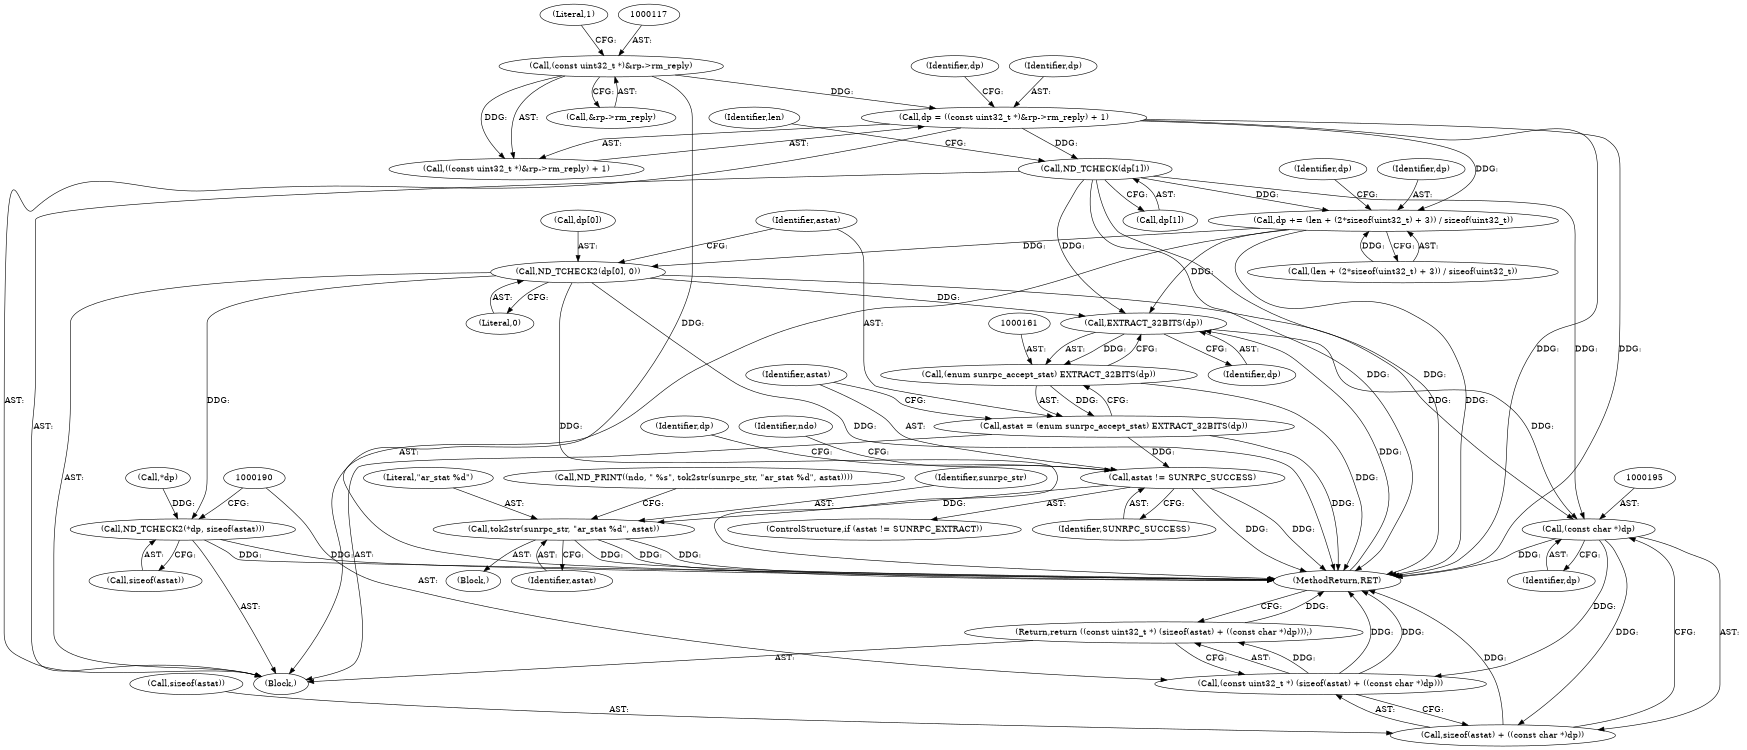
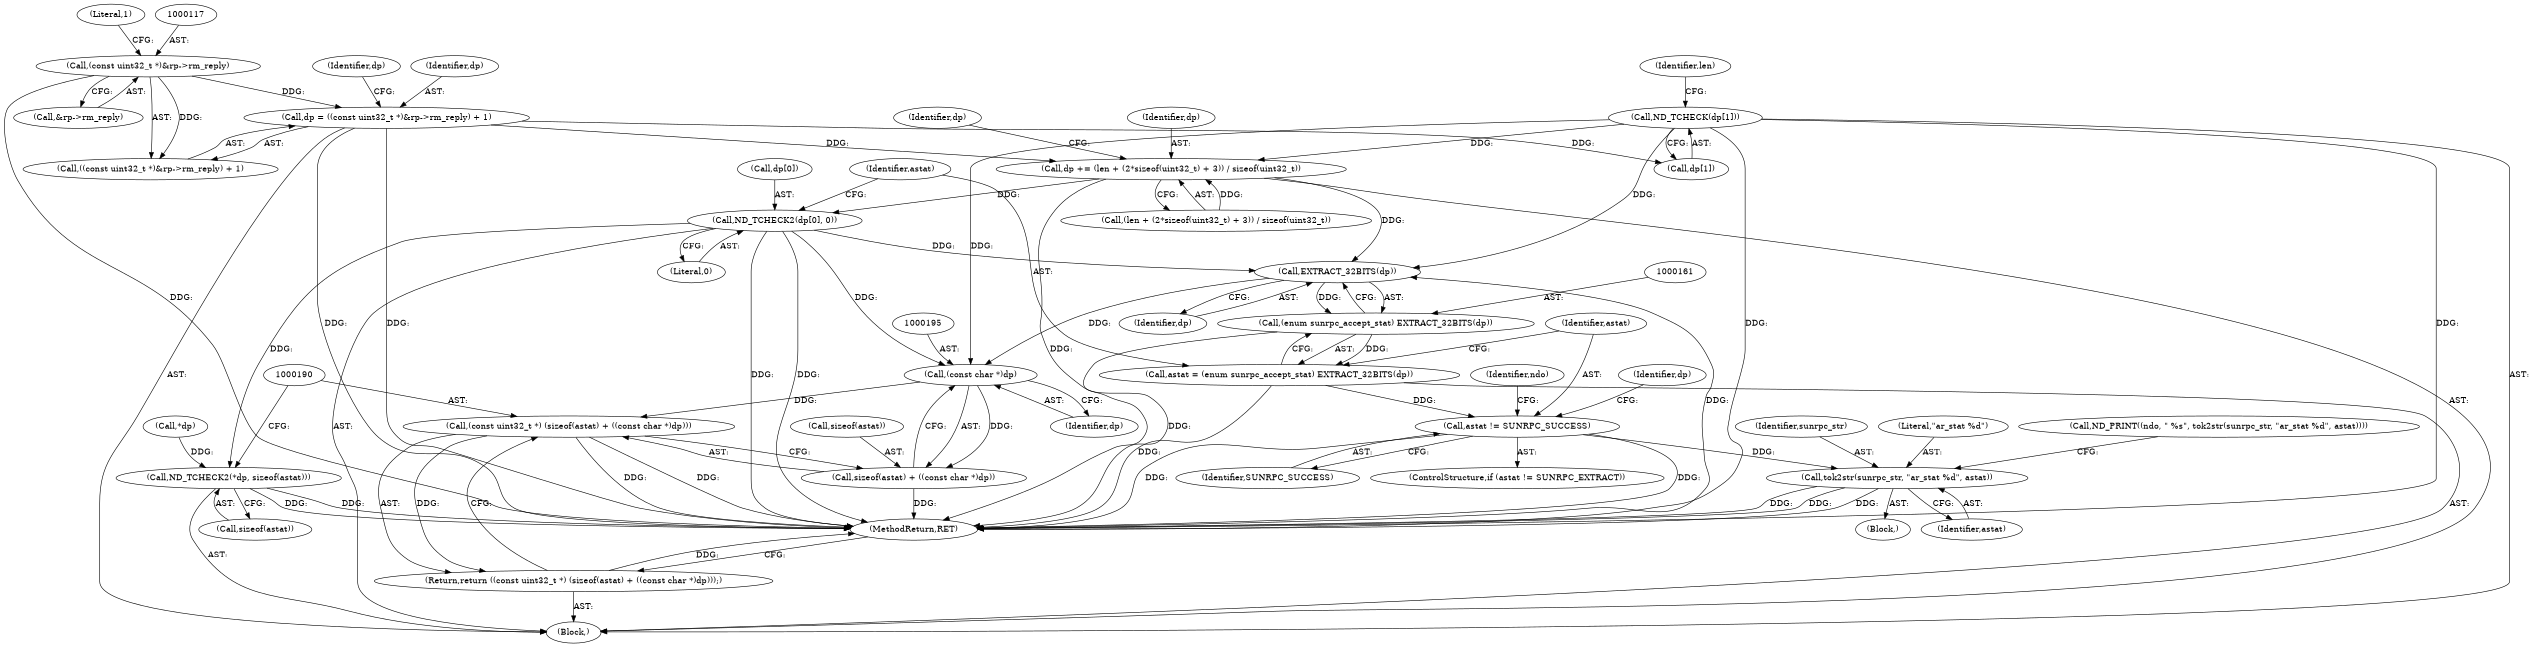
edge "(Call,dp = ((const uint32_t *)&rp->rm_reply) + 1)" -> "(Call,ND_TCHECK(dp[1]))": now "(Call,dp = ((const uint32_t *)&rp->rm_reply) + 1)" -> "(Call,dp[1])"
edge "(Call,(const char *)dp)" -> "(MethodReturn,RET)": removed, label "DDG:"
